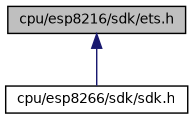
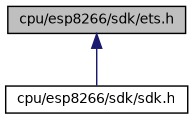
node "cpu/esp8216/sdk/ets.h": label "cpu/esp8216/sdk/ets.h" -> "cpu/esp8266/sdk/ets.h"
